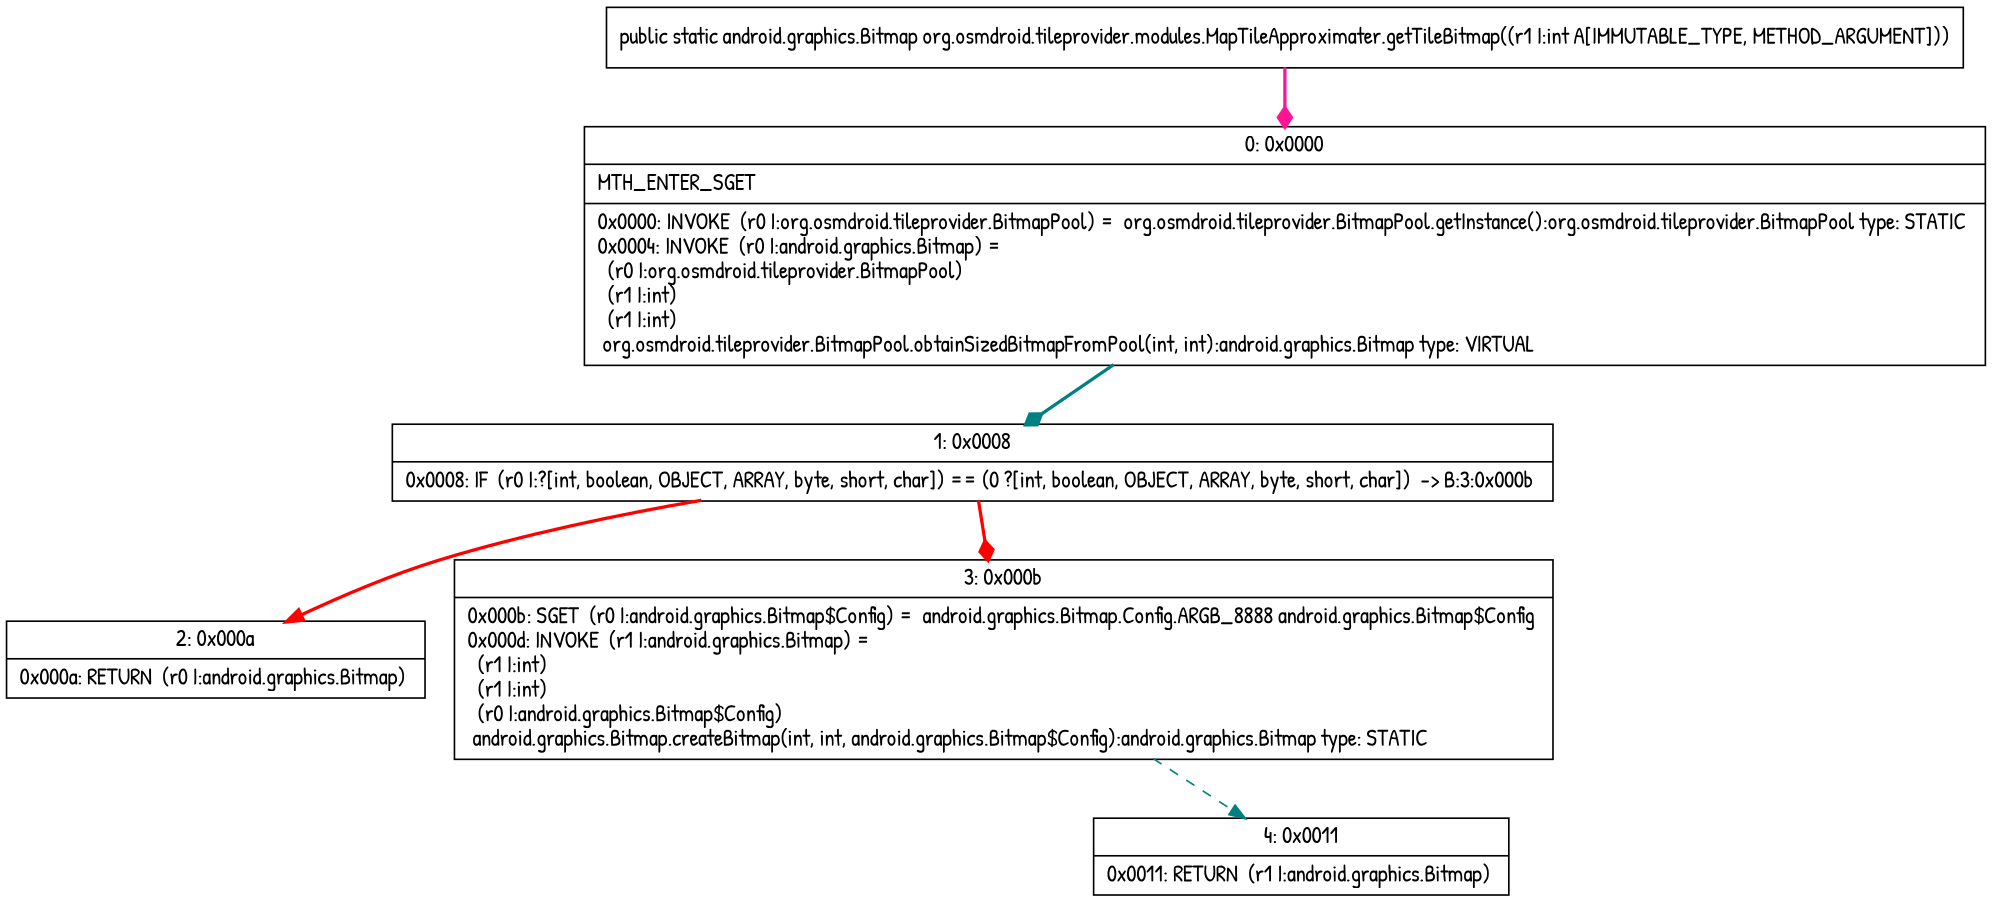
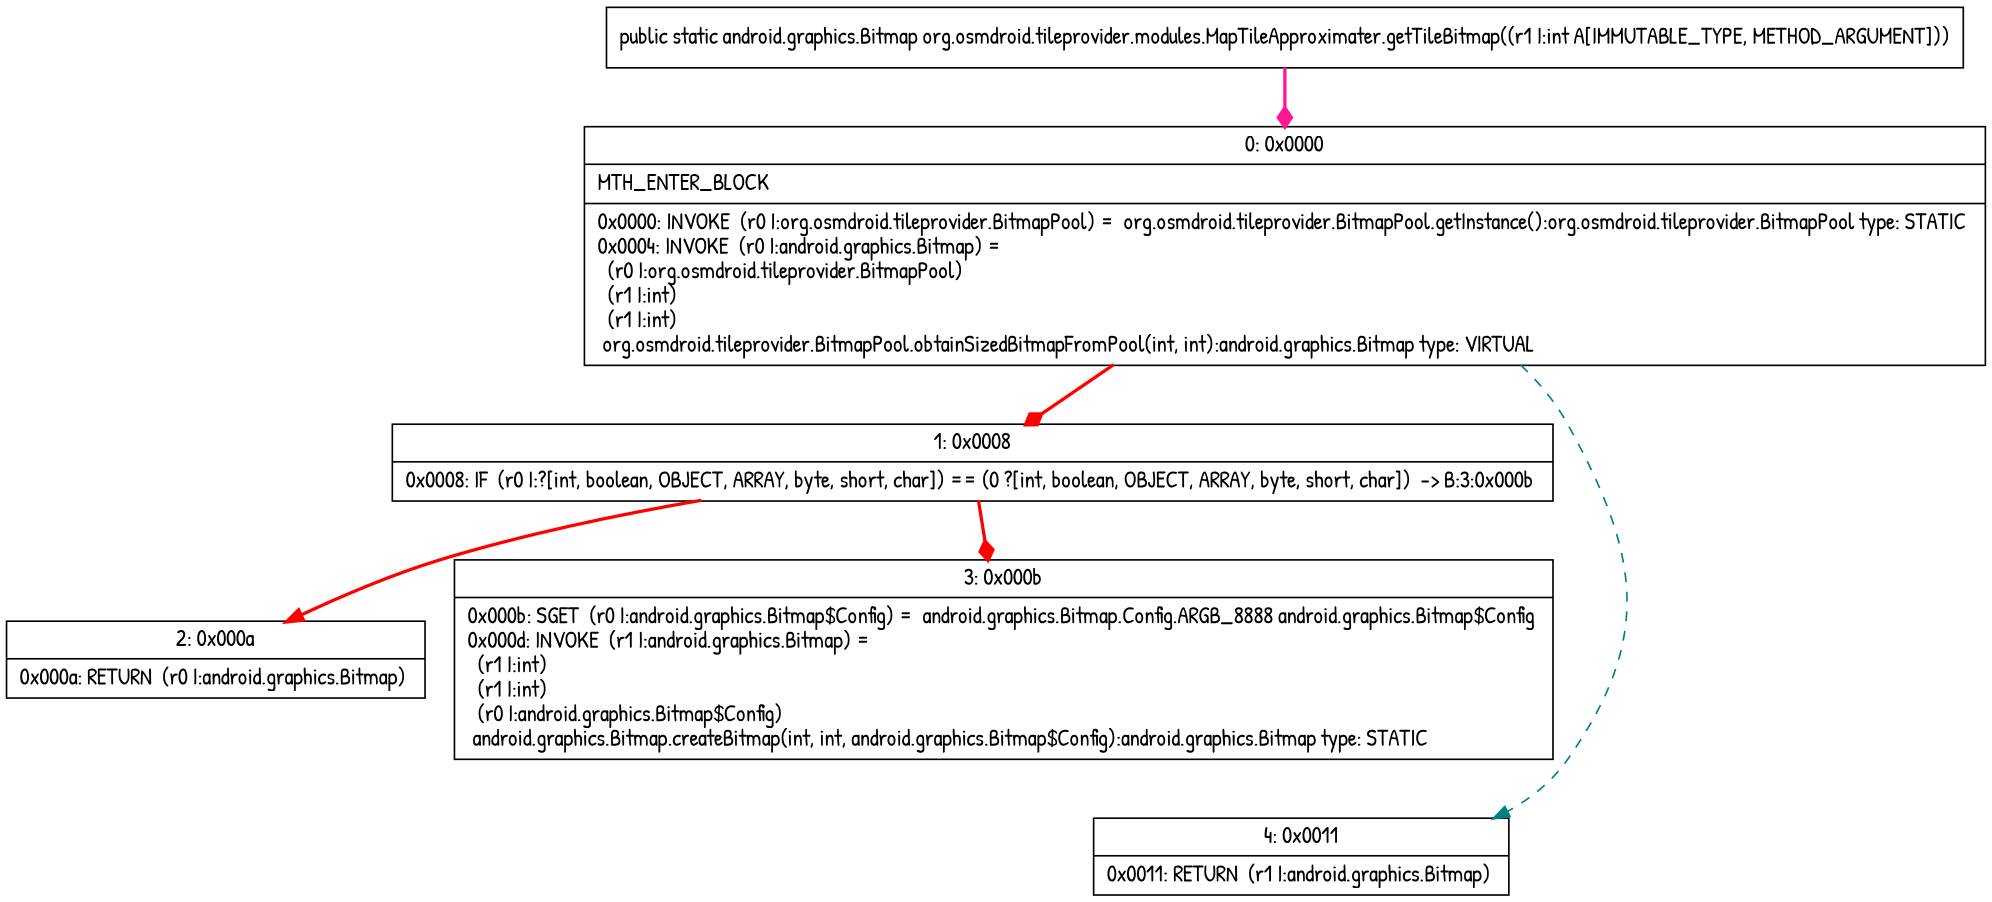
node "0: 0x0000": text "MTH_ENTER_SGET" -> "MTH_ENTER_BLOCK"
edge "0: 0x0000" -> "1: 0x0008": color teal -> red
edge "3: 0x000b" -> "4: 0x0011": now "0: 0x0000" -> "4: 0x0011"
